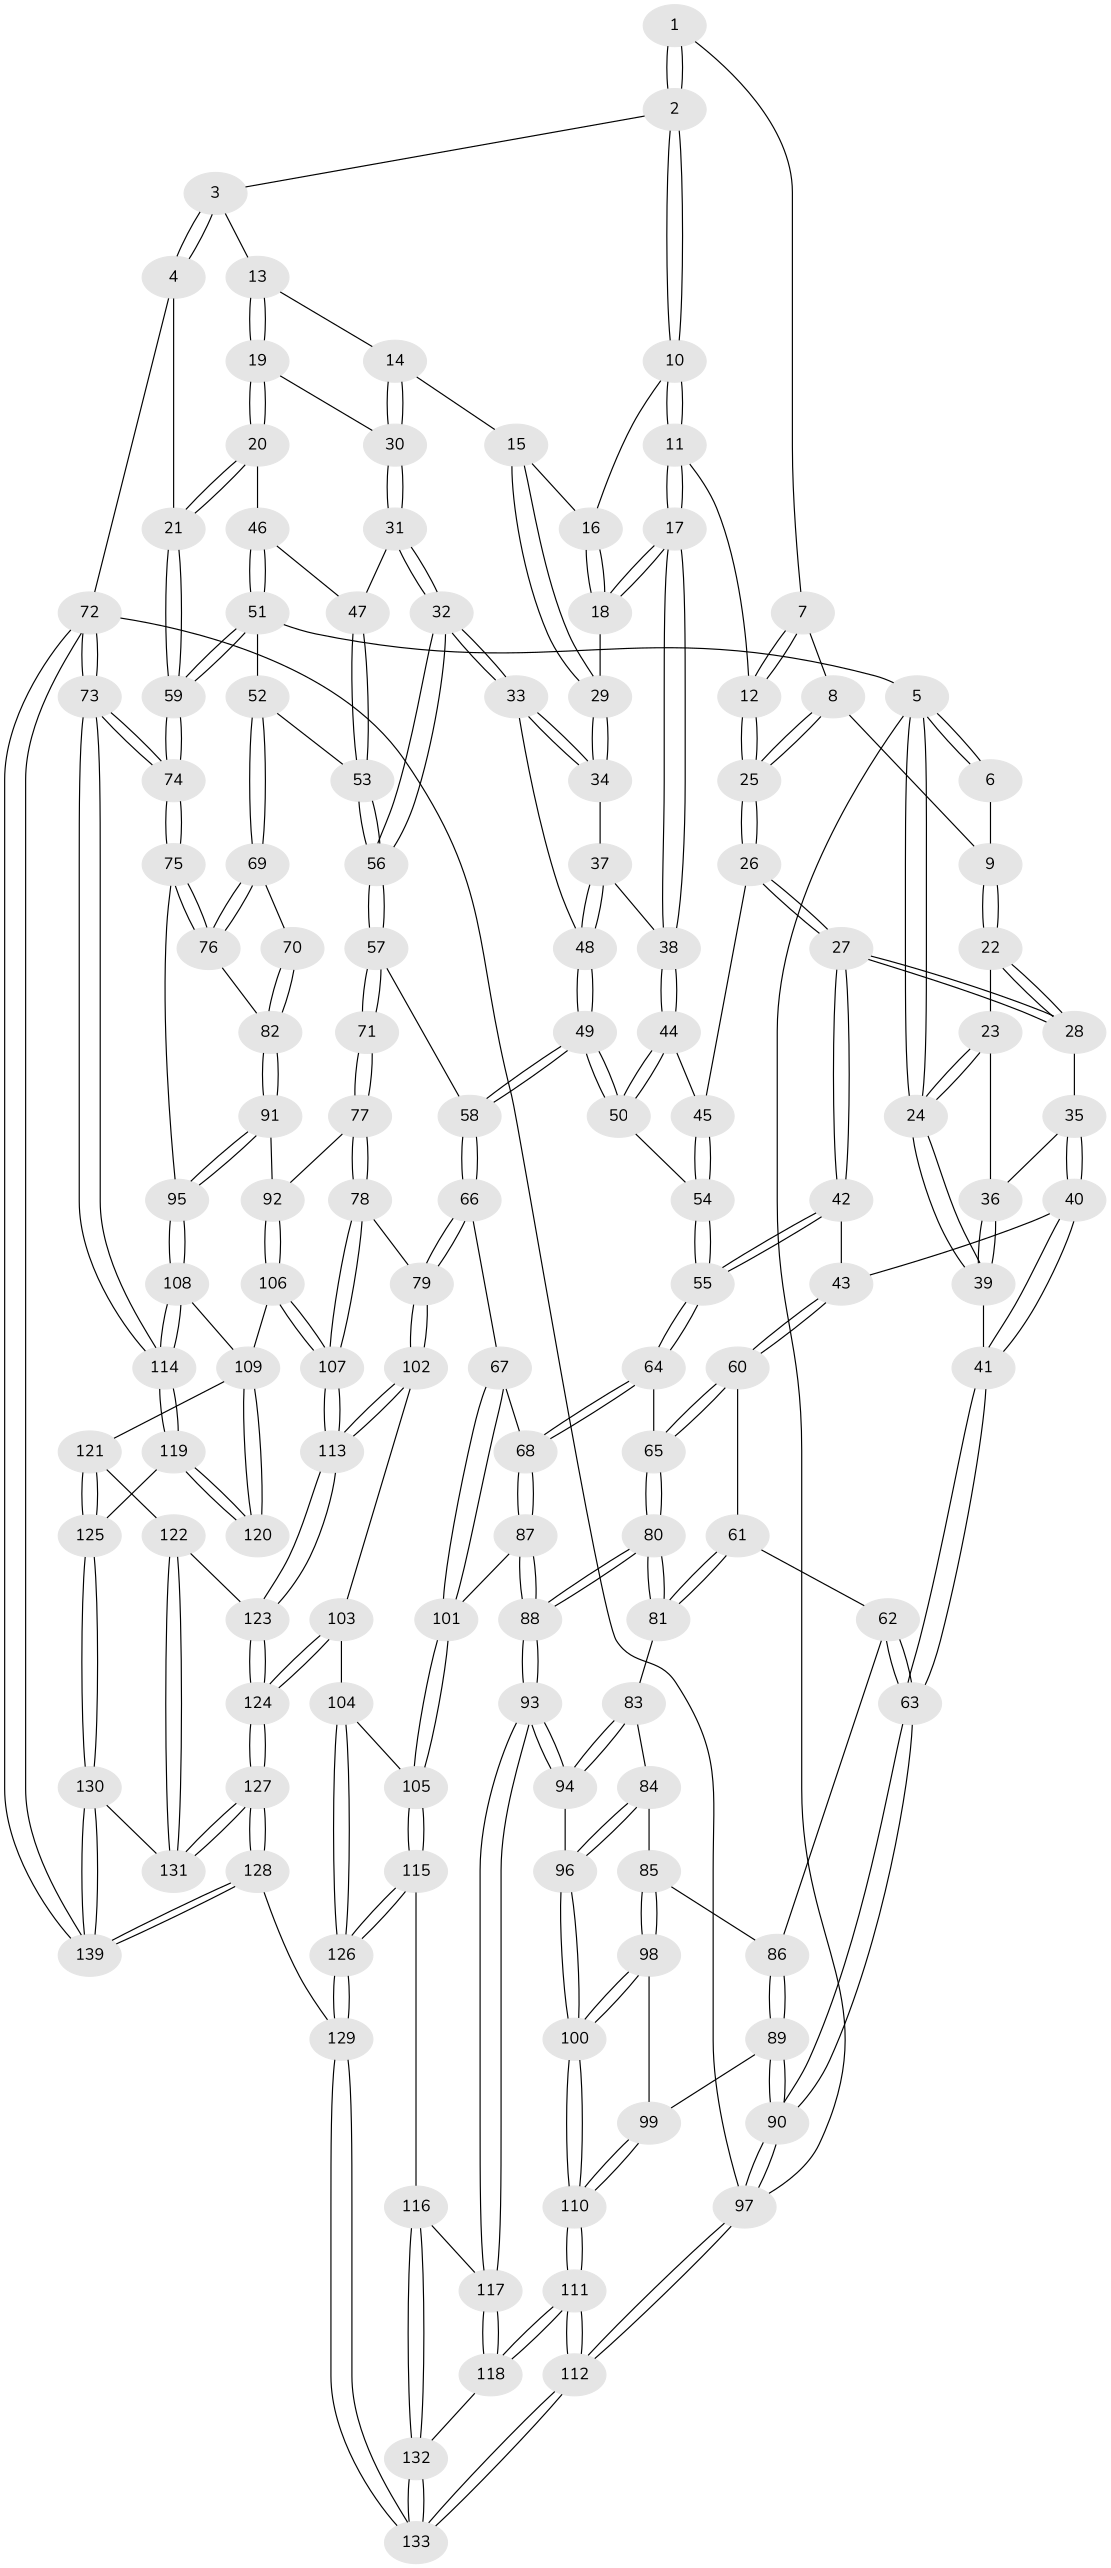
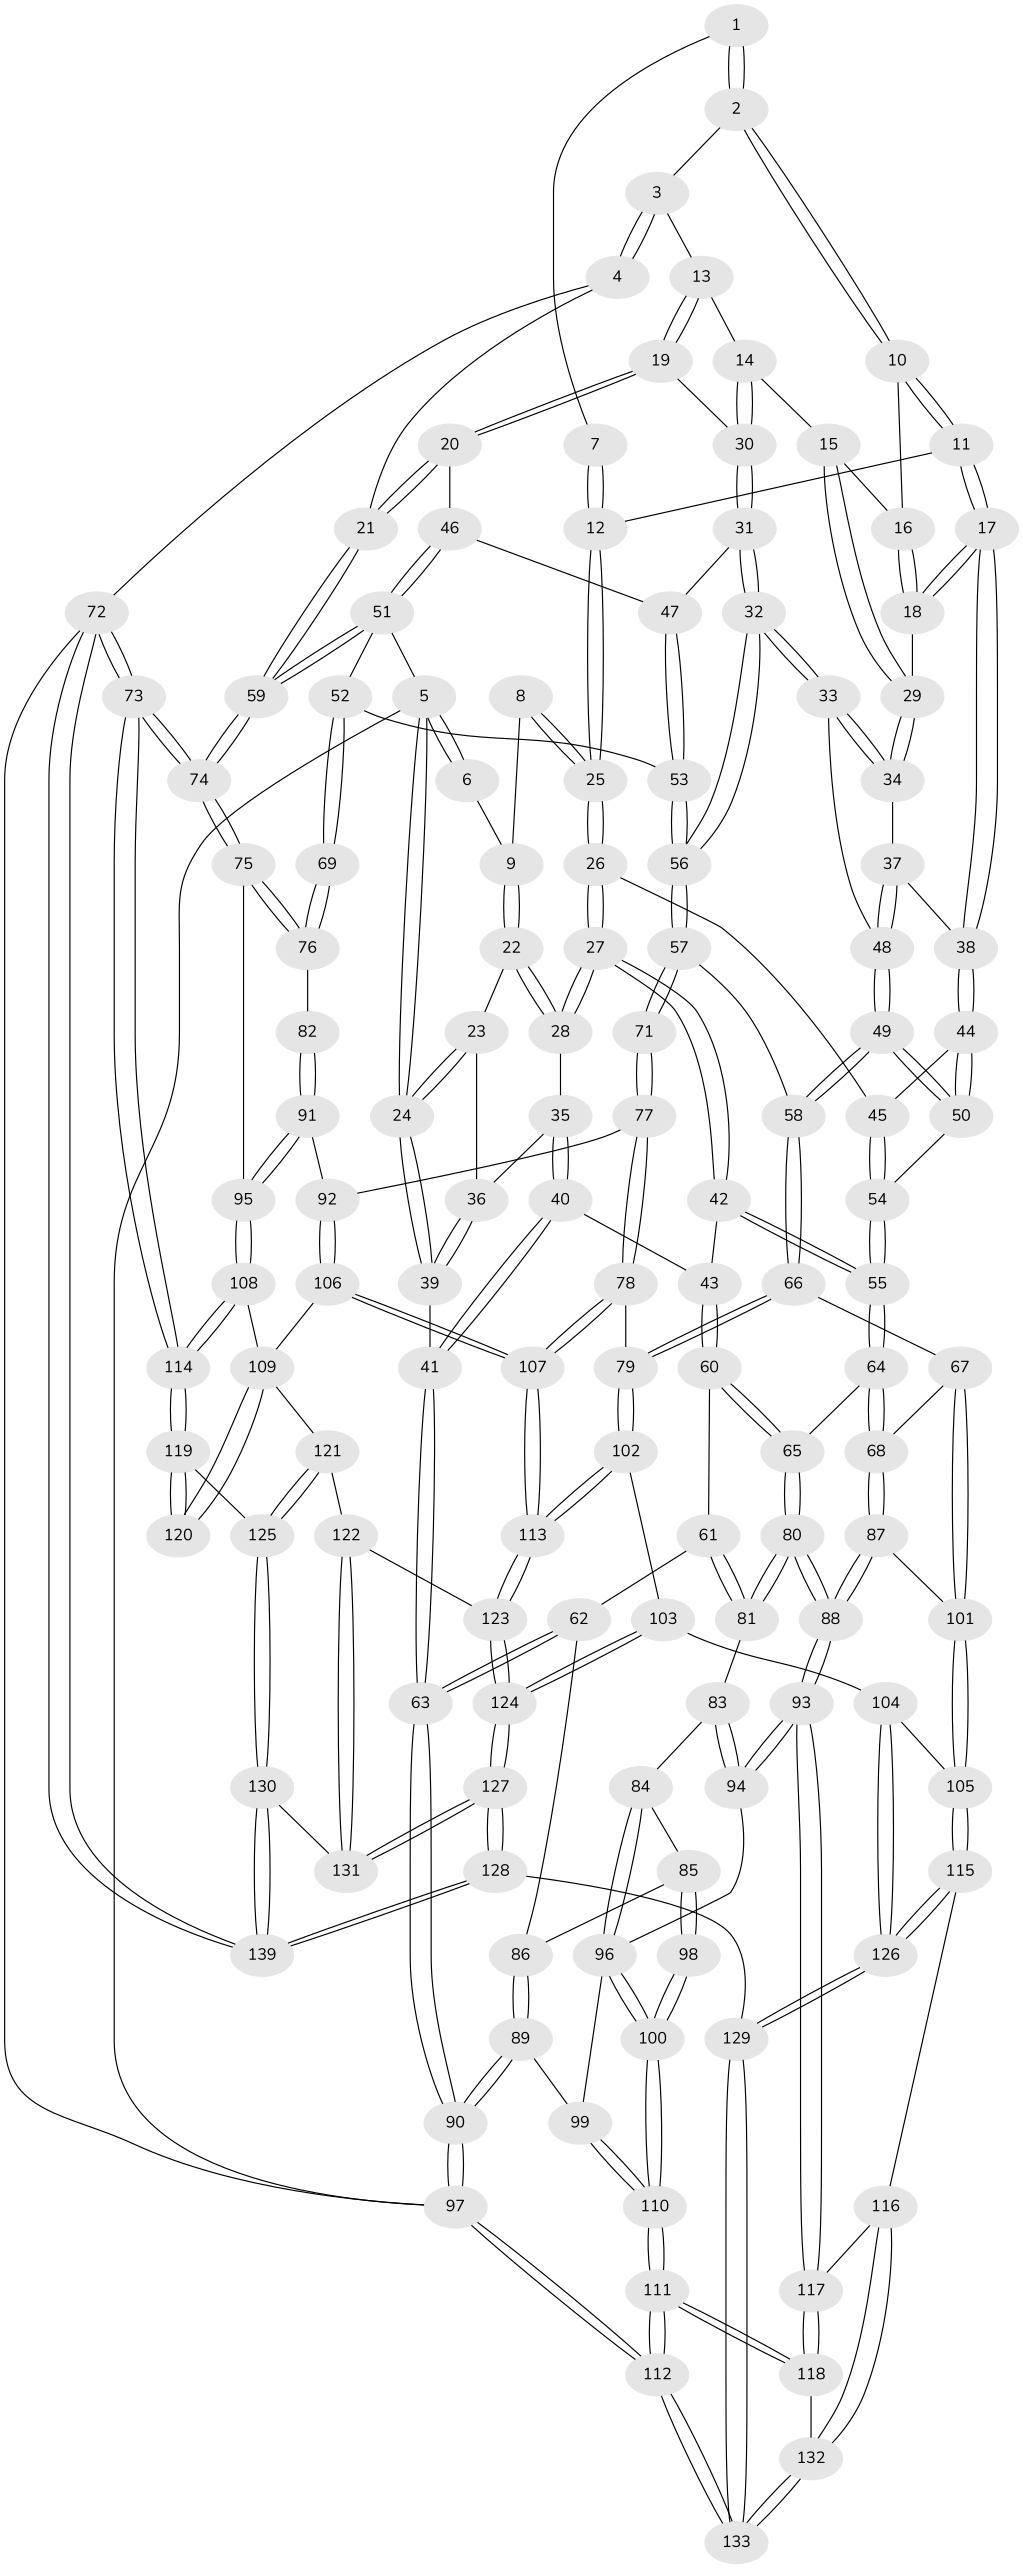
edge "7" -- "8": removed
node "70": removed
edge "98" -- "99": now "96" -- "99"
